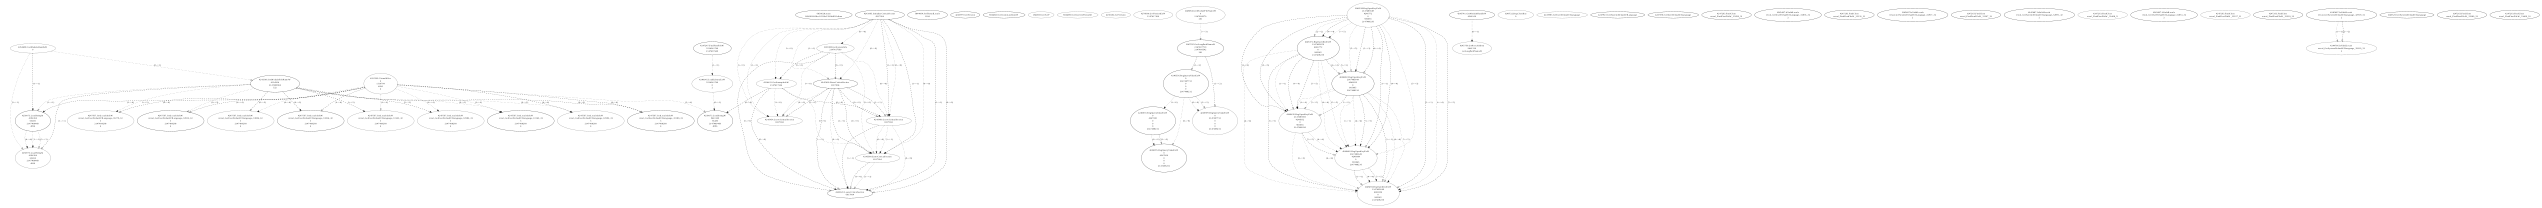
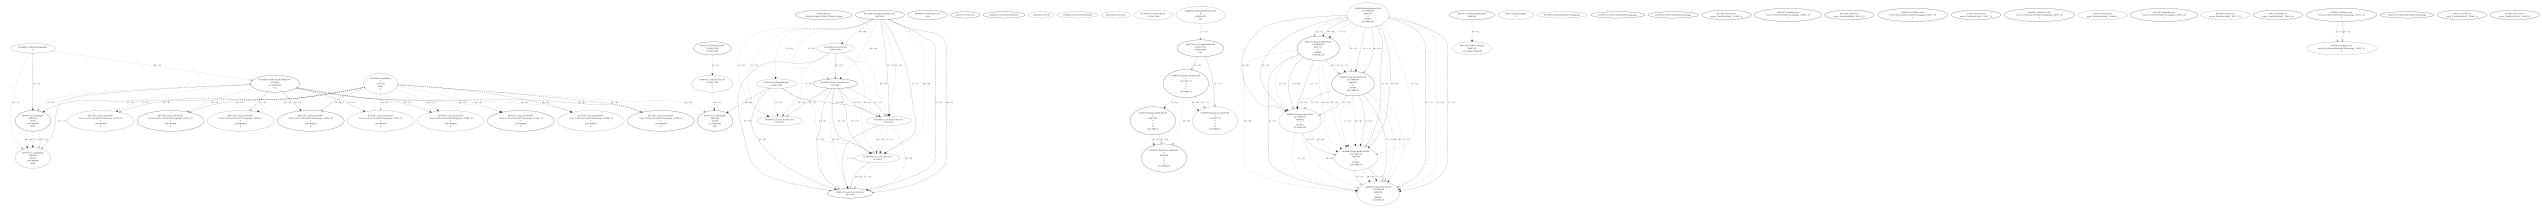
edge "4250188.GetSystemInfo 2147417660" -> "4214413.GetStartupInfoW 2147417624": removed, label "(0-->0)"
